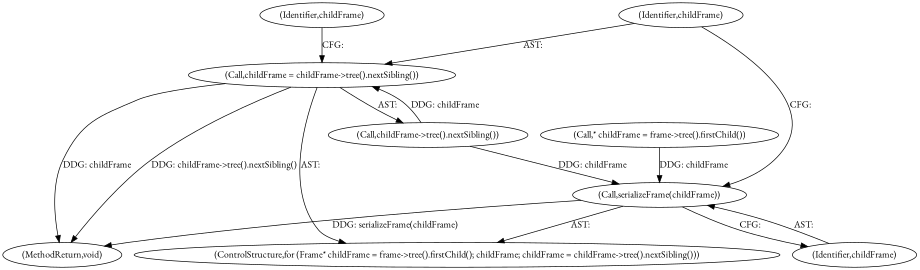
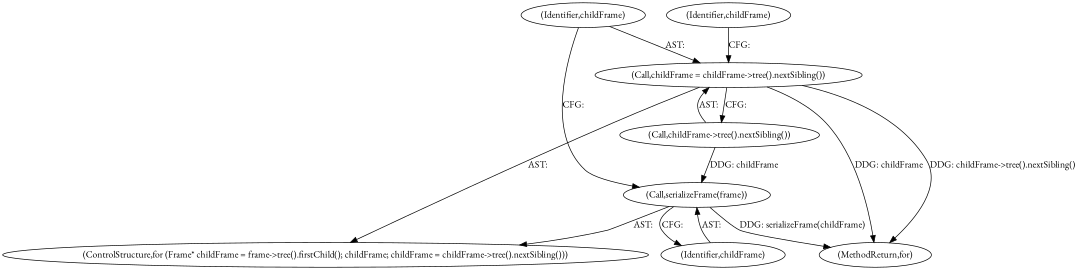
edge "(Call,childFrame = childFrame->tree().nextSibling())" -> "(Call,childFrame->tree().nextSibling())": label "AST: " -> "CFG: "
edge "(Call,childFrame->tree().nextSibling())" -> "(Call,childFrame = childFrame->tree().nextSibling())": label "DDG: childFrame" -> "AST: "
node "(Call,* childFrame = frame->tree().firstChild())": removed
node "(Call,serializeFrame(childFrame))": label "(Call,serializeFrame(childFrame))" -> "(Call,serializeFrame(frame))"
node "(MethodReturn,void)": label "(MethodReturn,void)" -> "(MethodReturn,for)"
